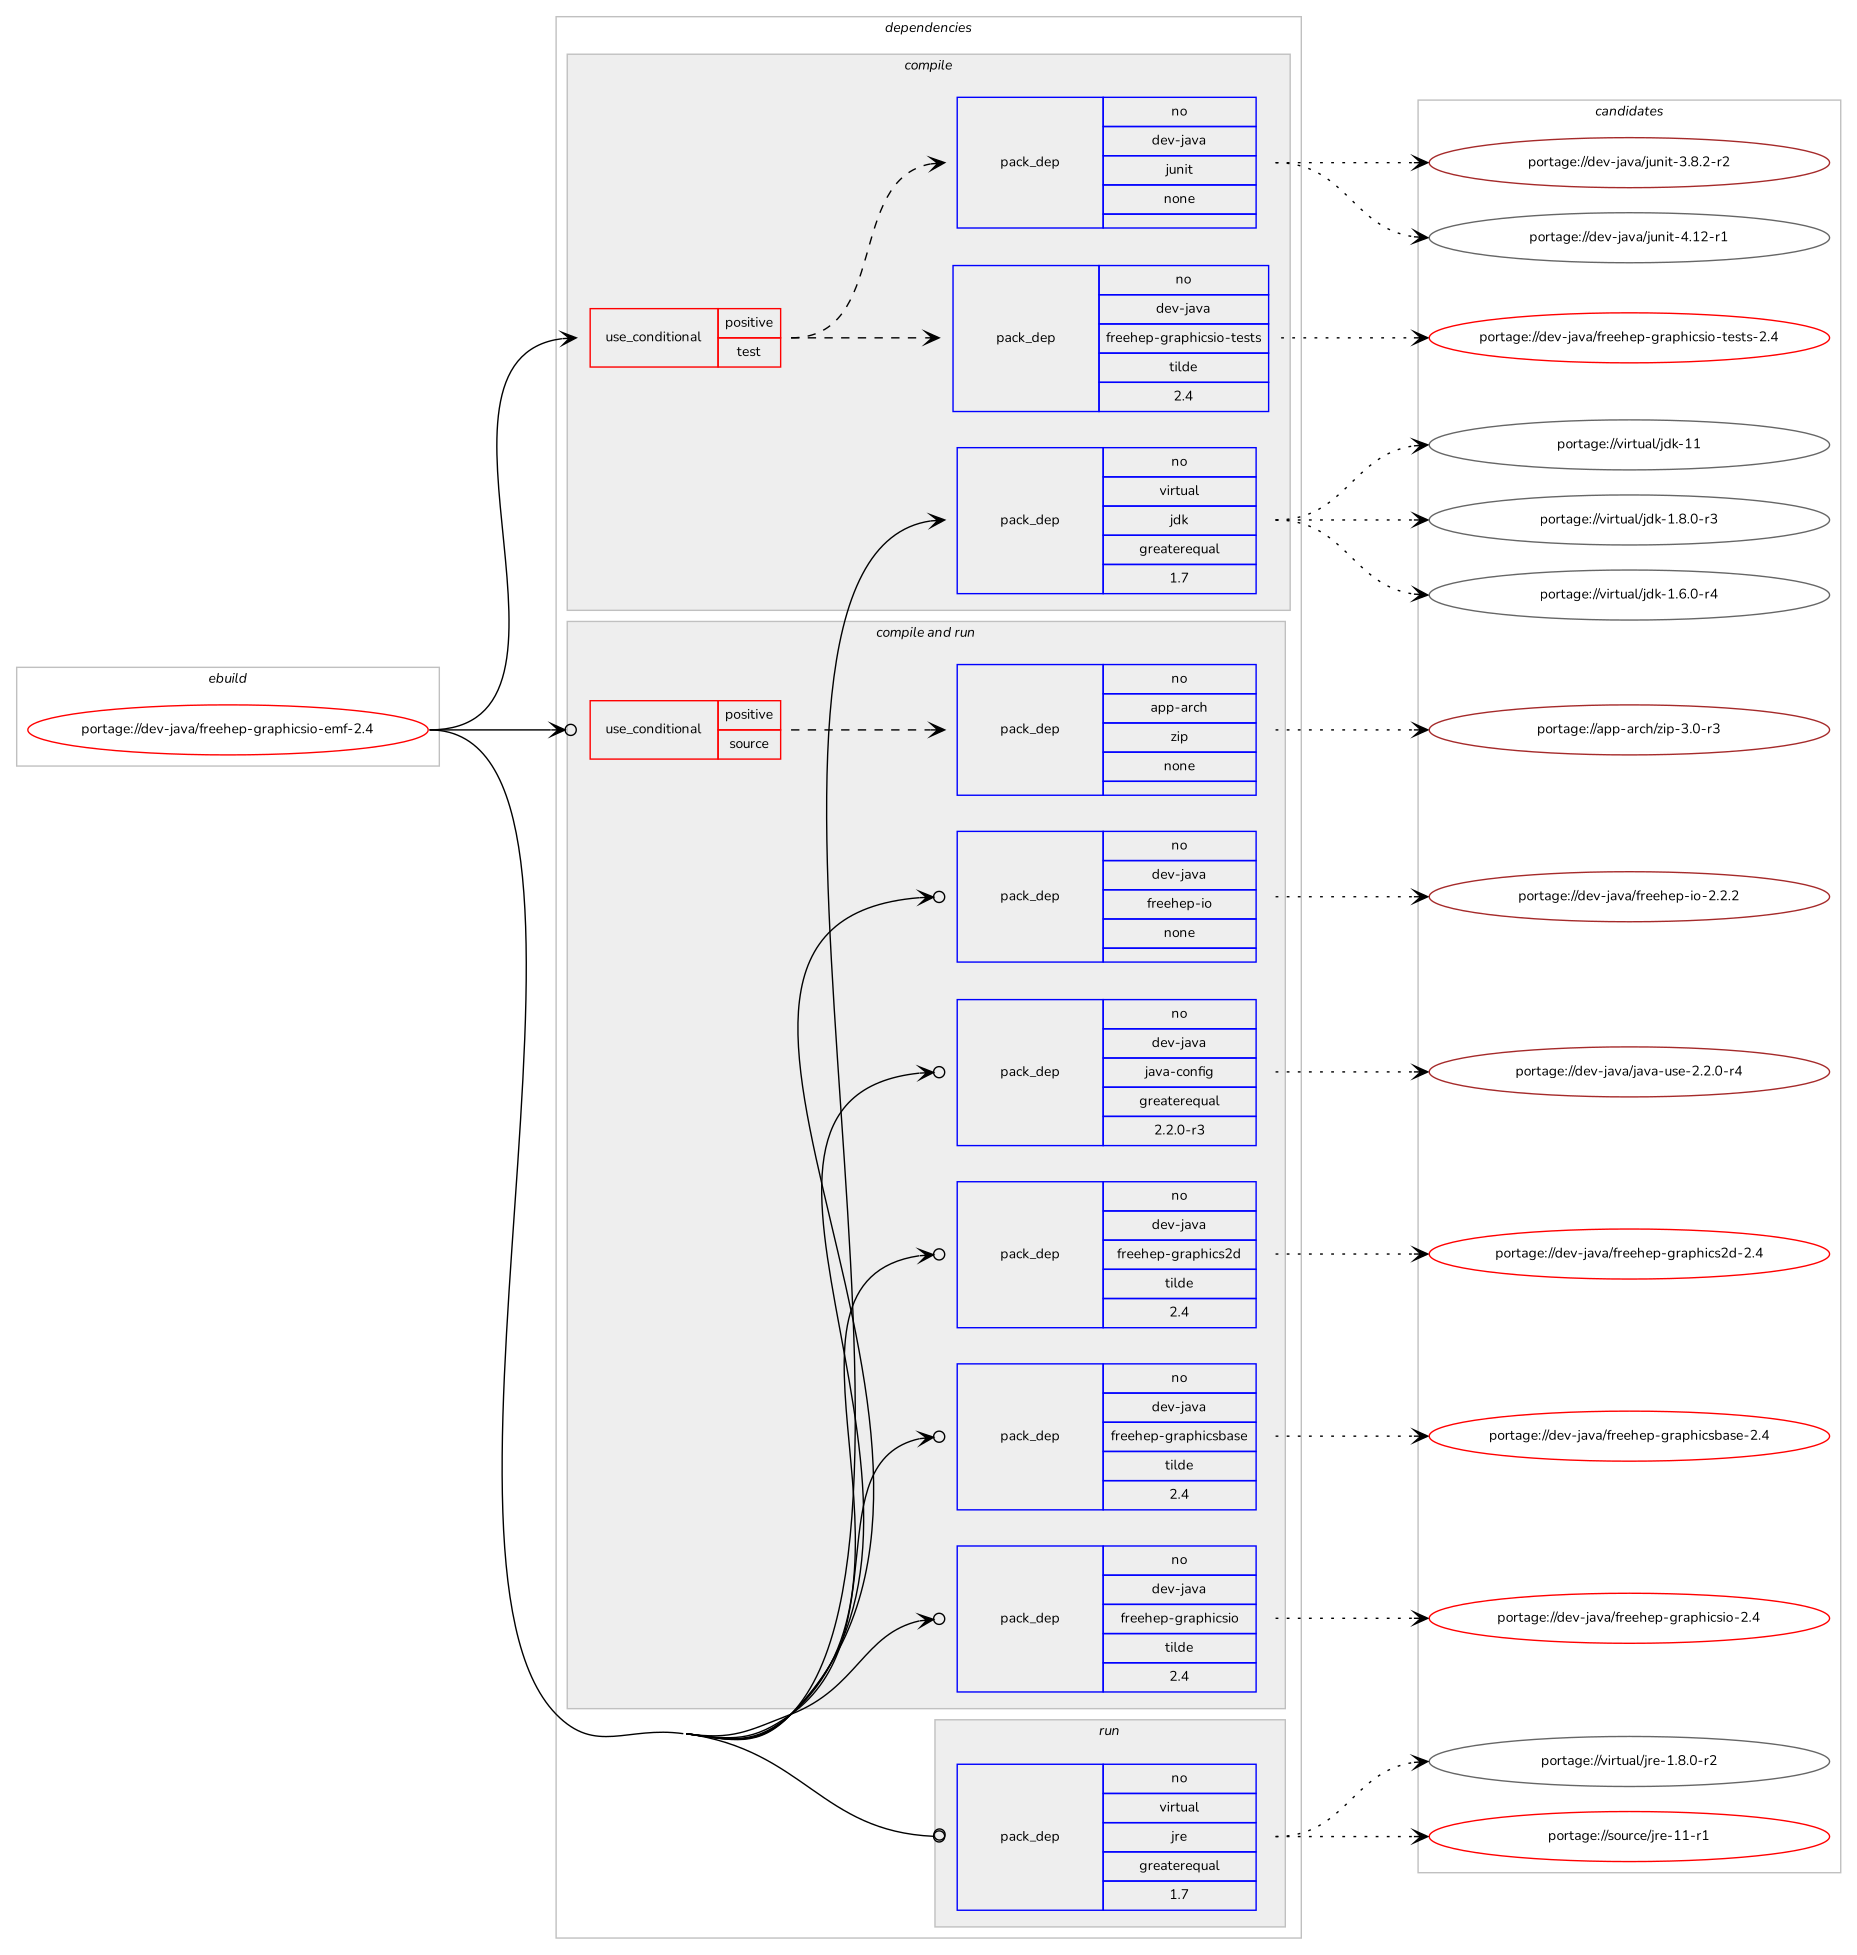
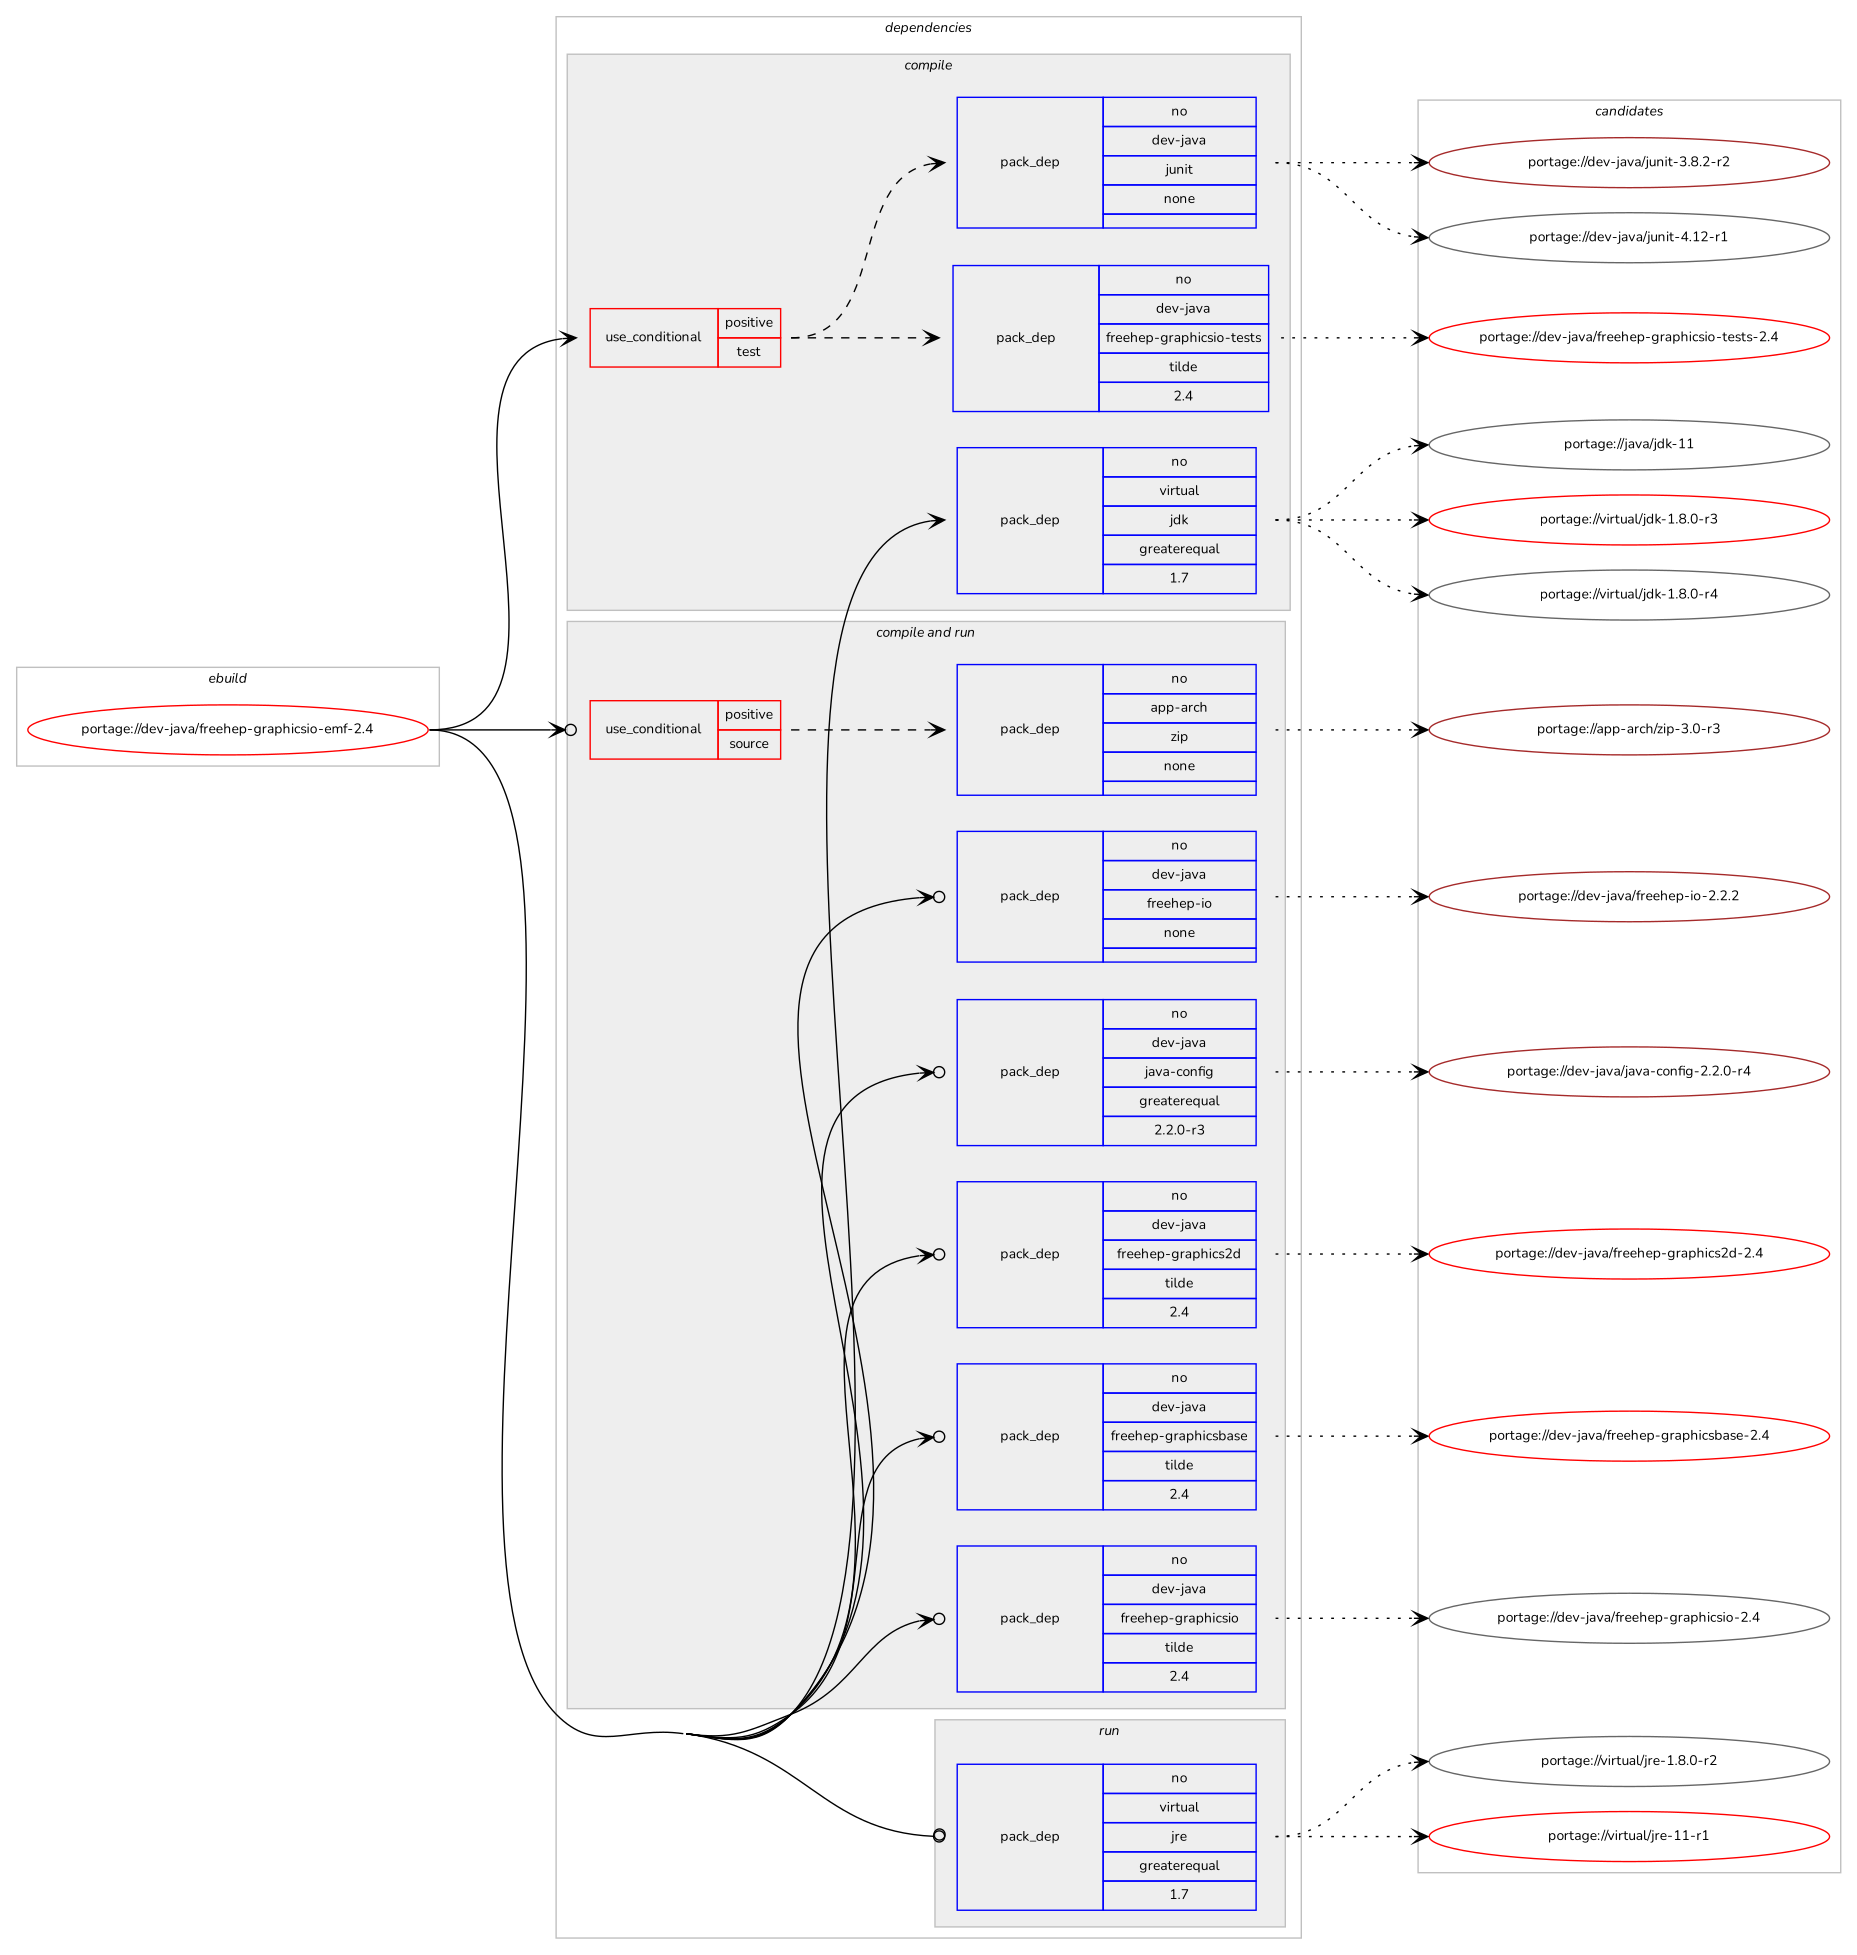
node "portage://virtual/jdk-11": label "portage://virtual/jdk-11" -> "portage://java/jdk-11"
node "portage://virtual/jdk-1.8.0-r3": color gray40 -> red
node "portage://virtual/jdk-1.6.0-r4": label "portage://virtual/jdk-1.6.0-r4" -> "portage://virtual/jdk-1.8.0-r4"
node "portage://dev-java/java-use-2.2.0-r4": label "portage://dev-java/java-use-2.2.0-r4" -> "portage://dev-java/java-config-2.2.0-r4"
node "portage://dev-java/freehep-graphicsio-2.4": color red -> gray40
node "portage://source/jre-11-r1": label "portage://source/jre-11-r1" -> "portage://virtual/jre-11-r1"
